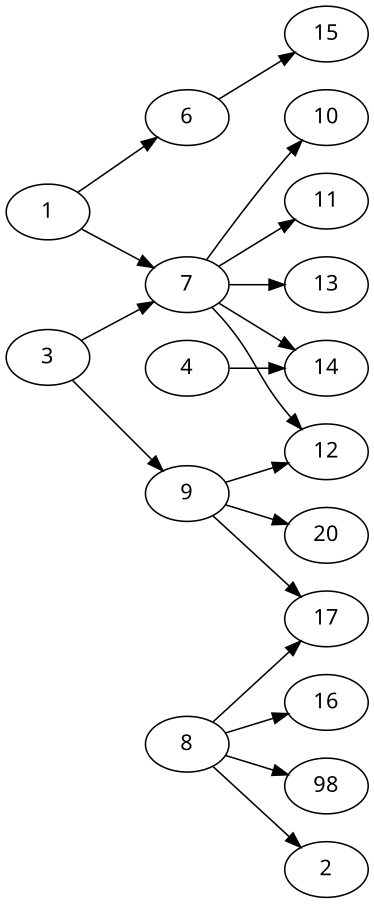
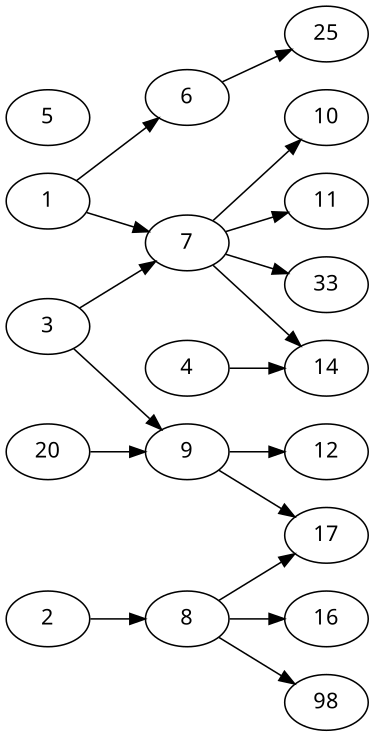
node "15": label "15" -> "25"
node "5": added
node "13": label "13" -> "33"
edge "7" -> "12": removed
edge "9" -> "20": reversed
edge "8" -> "2": reversed
